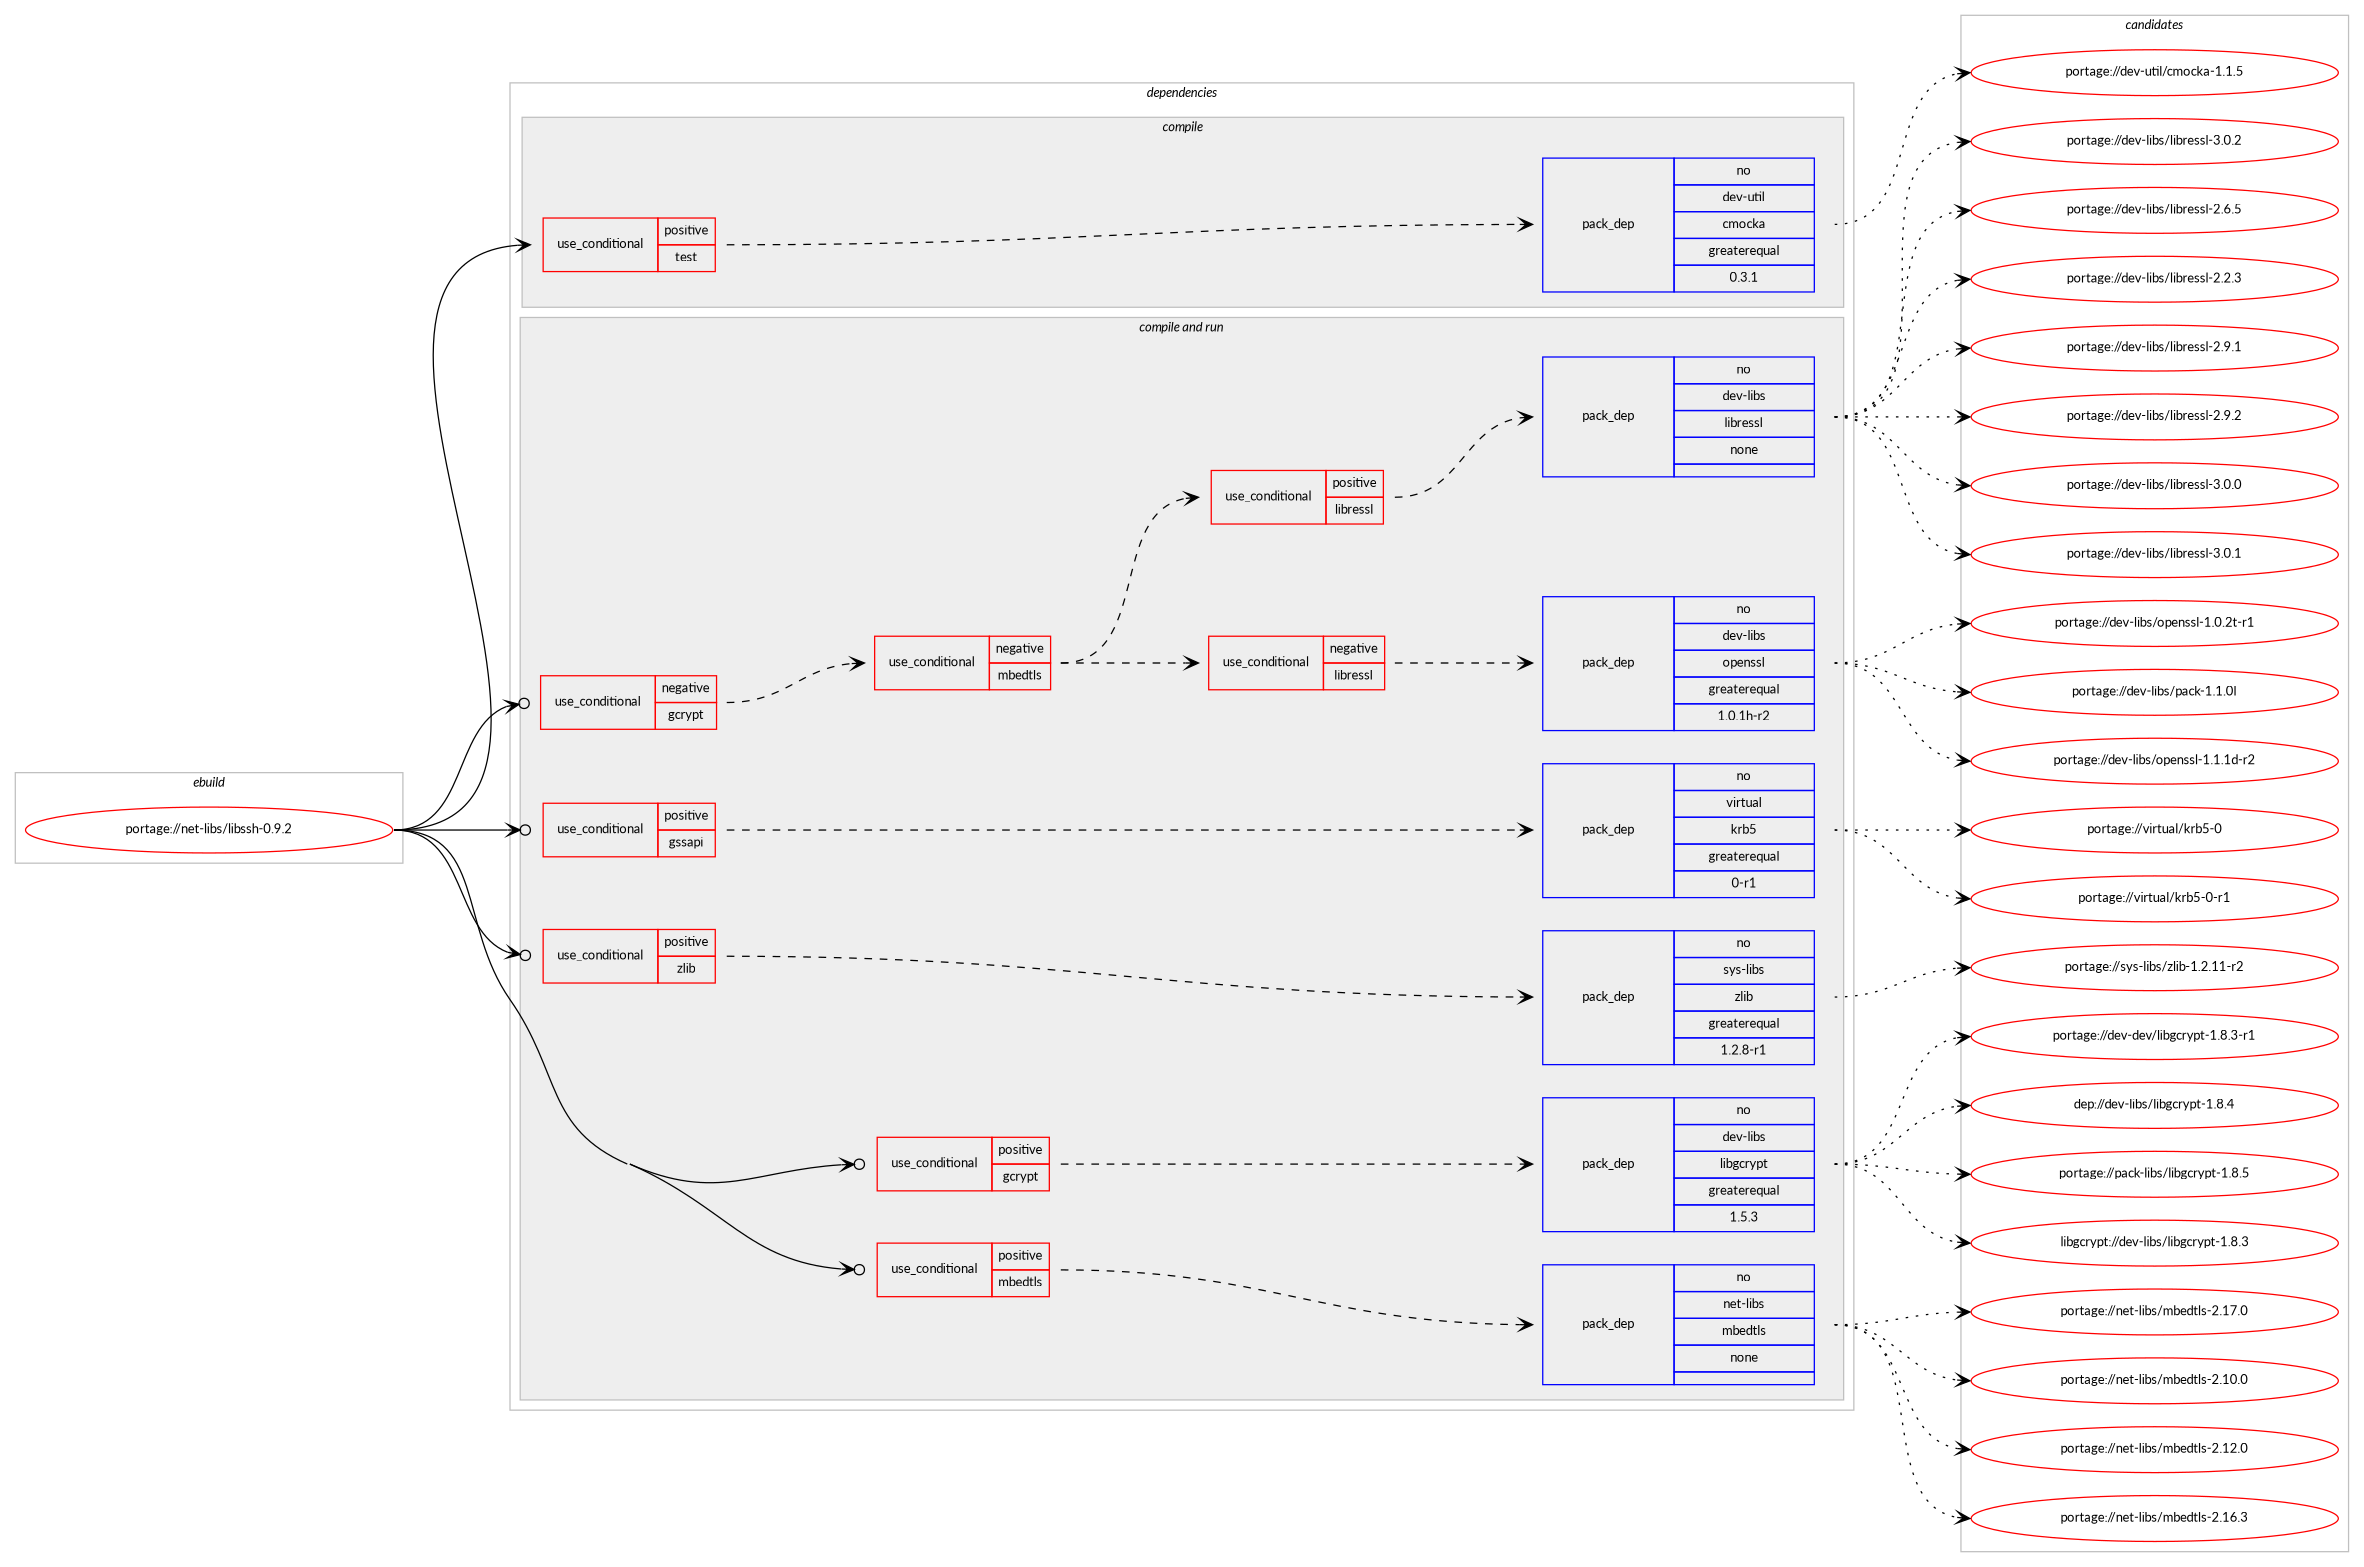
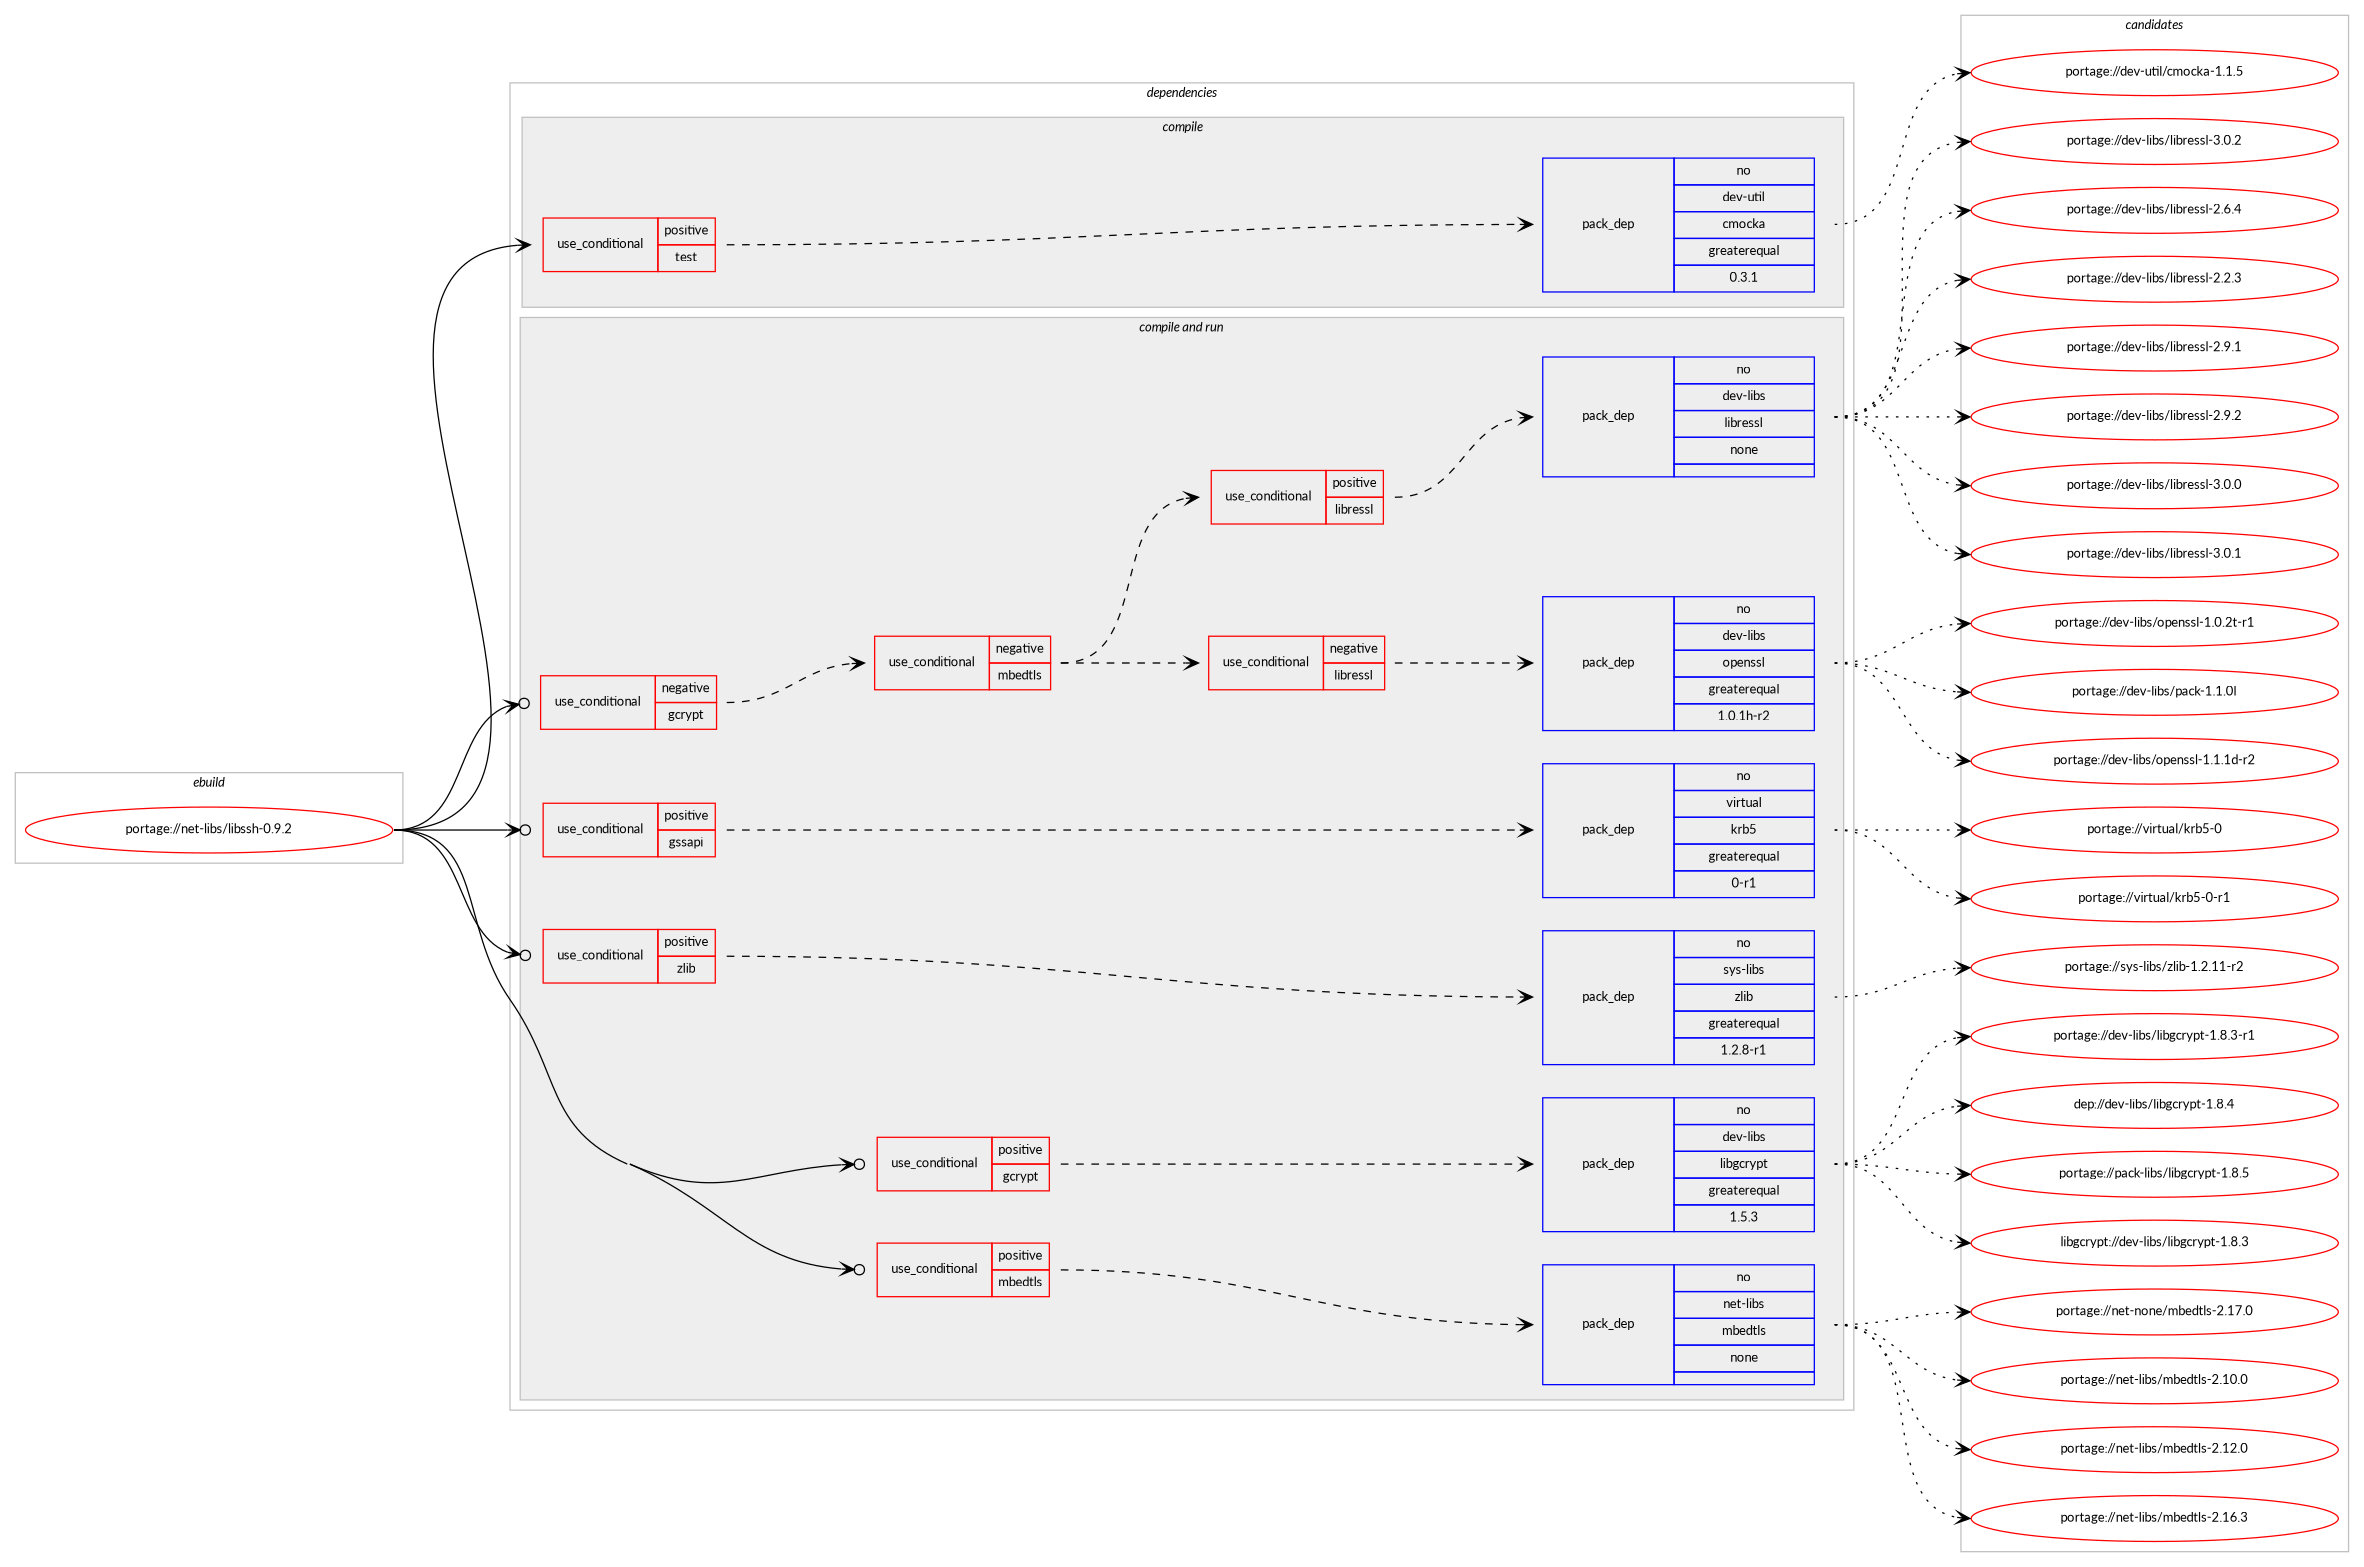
node "portage://dev-libs/libressl-2.6.5": label "portage://dev-libs/libressl-2.6.5" -> "portage://dev-libs/libressl-2.6.4"
node "portage://dev-dev/libgcrypt-1.8.3-r1": label "portage://dev-dev/libgcrypt-1.8.3-r1" -> "portage://dev-libs/libgcrypt-1.8.3-r1"
node "portage://net-libs/mbedtls-2.17.0": label "portage://net-libs/mbedtls-2.17.0" -> "portage://net-none/mbedtls-2.17.0"
